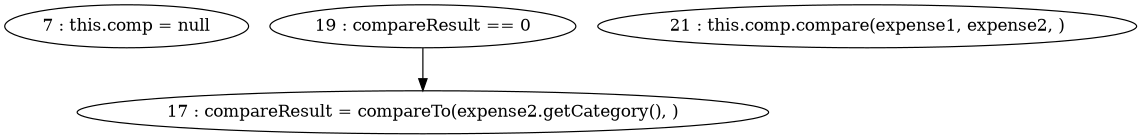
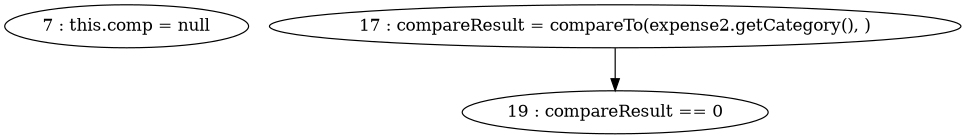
node "21 : this.comp.compare(expense1, expense2, )": removed
edge "19 : compareResult == 0" -> "17 : compareResult = compareTo(expense2.getCategory(), )": reversed
